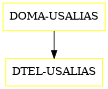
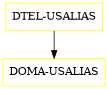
edge "DOMA-USALIAS" -> "DTEL-USALIAS": reversed
